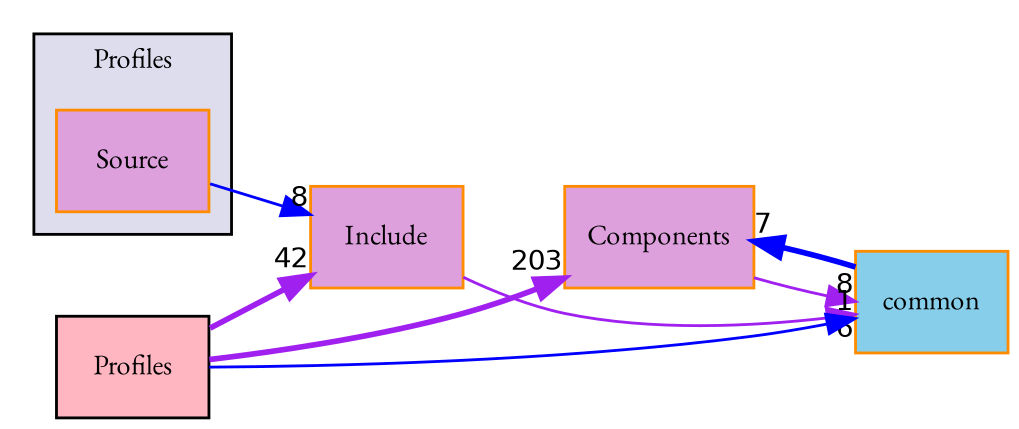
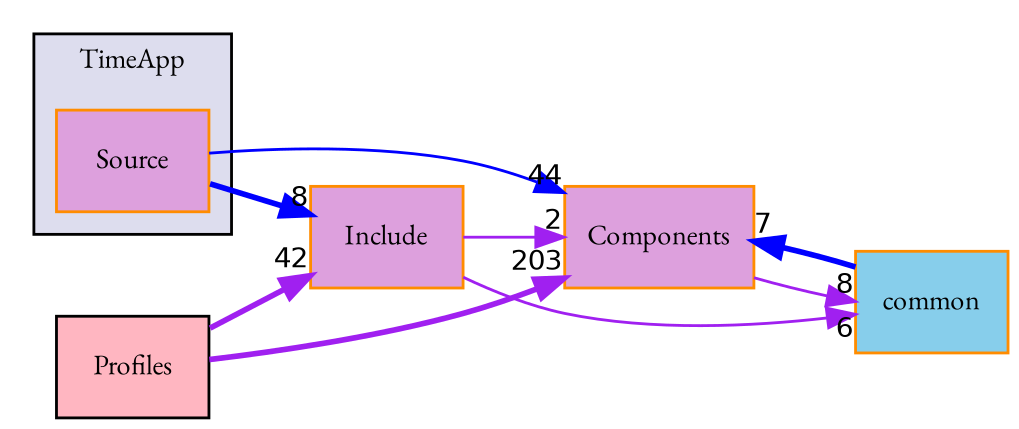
cluster "Profiles": label "Profiles" -> "TimeApp"
edge "Source" -> "Components": added
edge "Source" -> "Include": style solid -> bold
edge "Include" -> "Components": added
edge "Profiles" -> "common": removed
